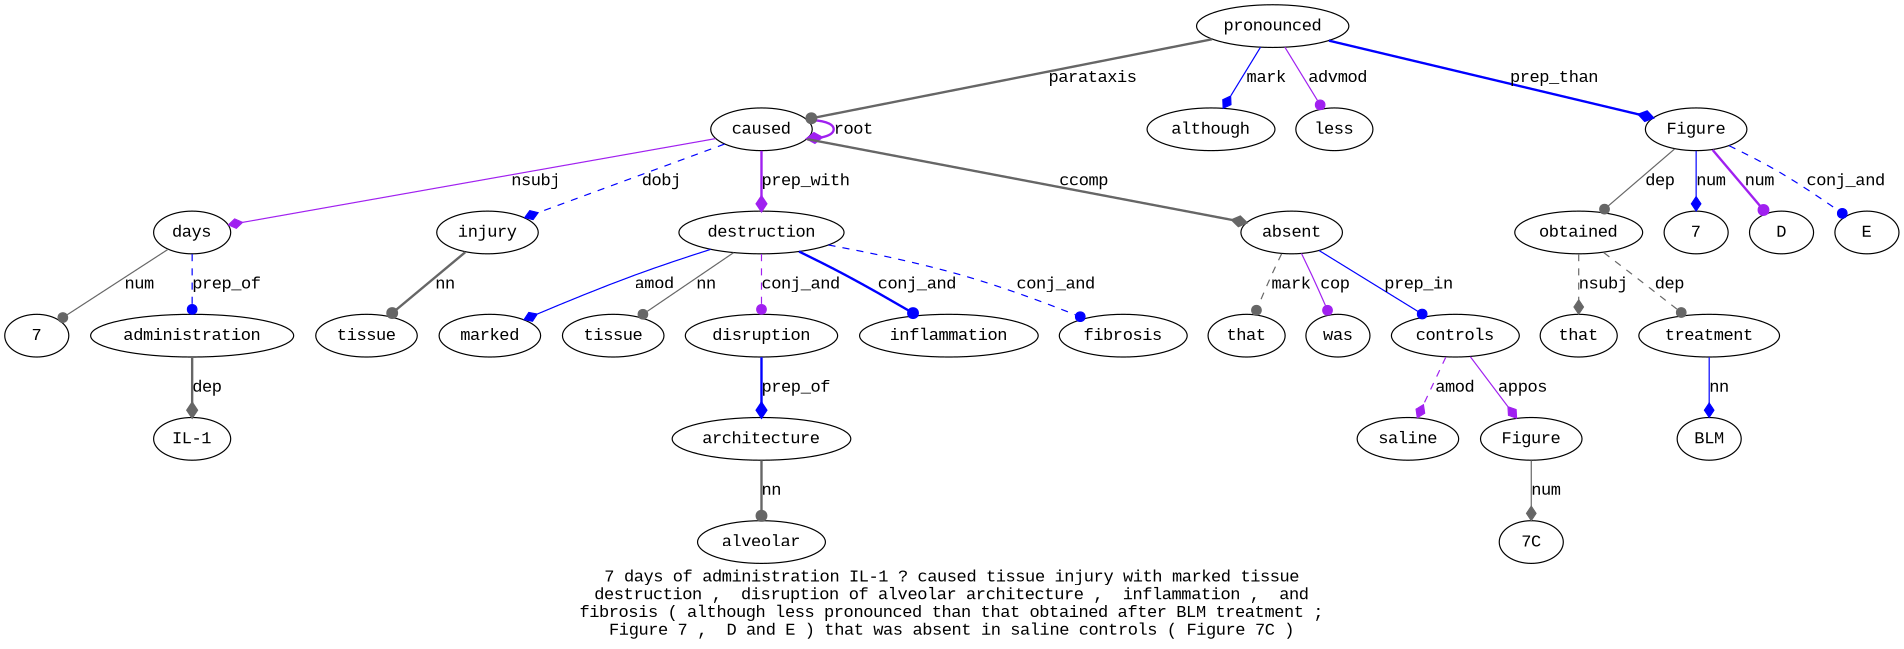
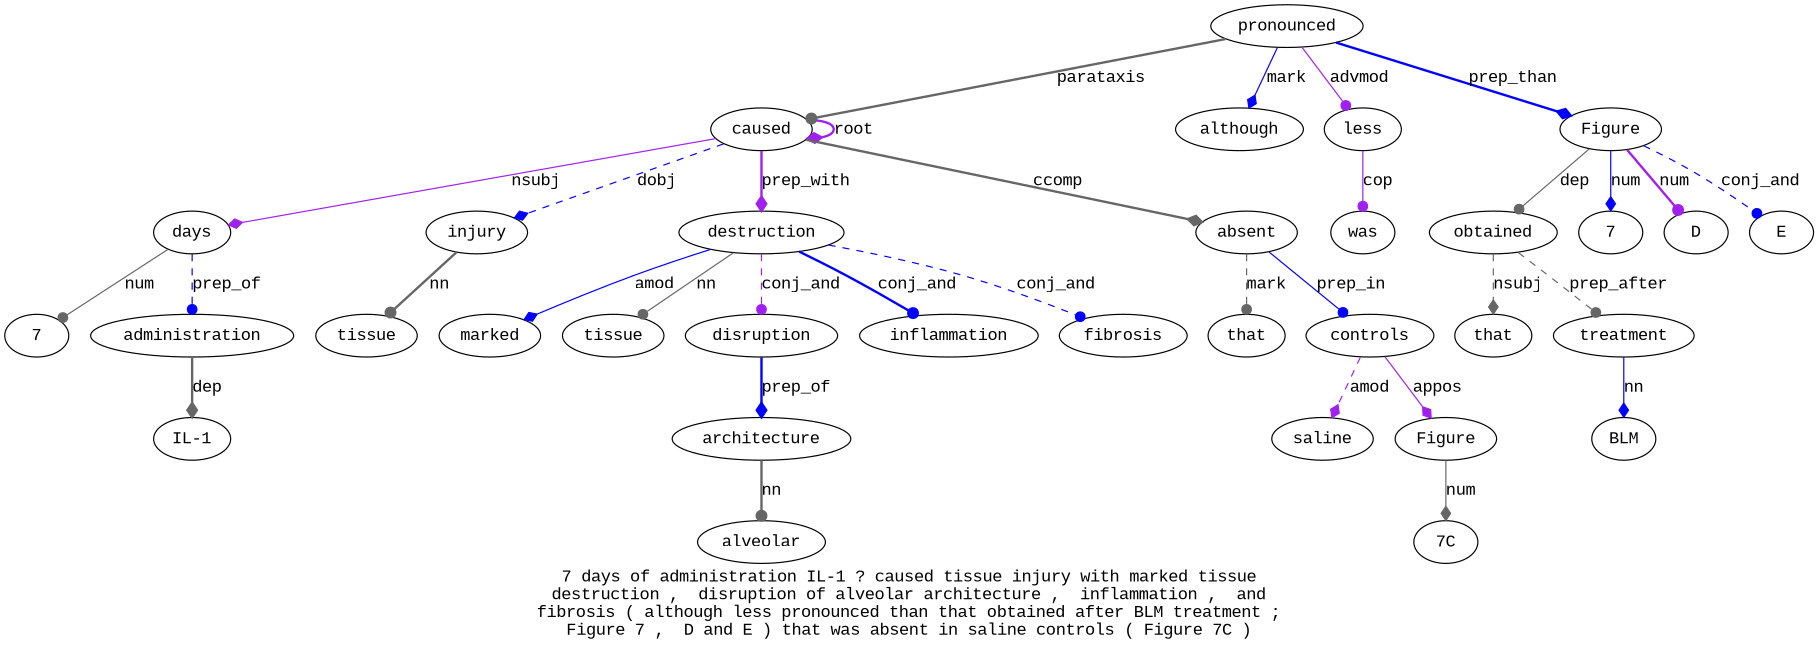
edge "absent" -> "was": now "less" -> "was"
edge "obtained" -> "treatment": label "dep" -> "prep_after"
